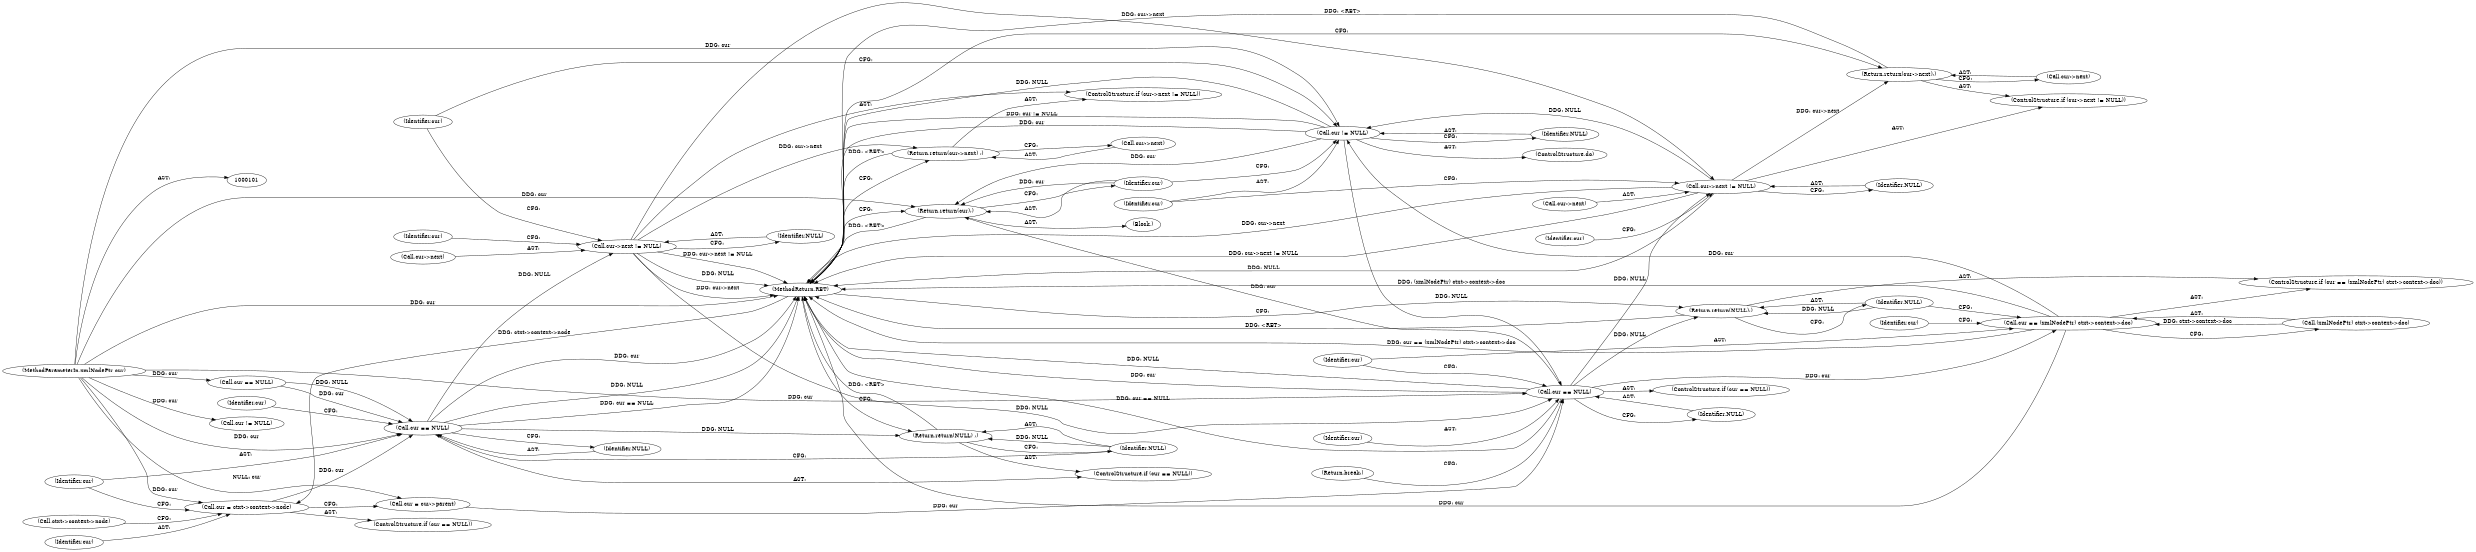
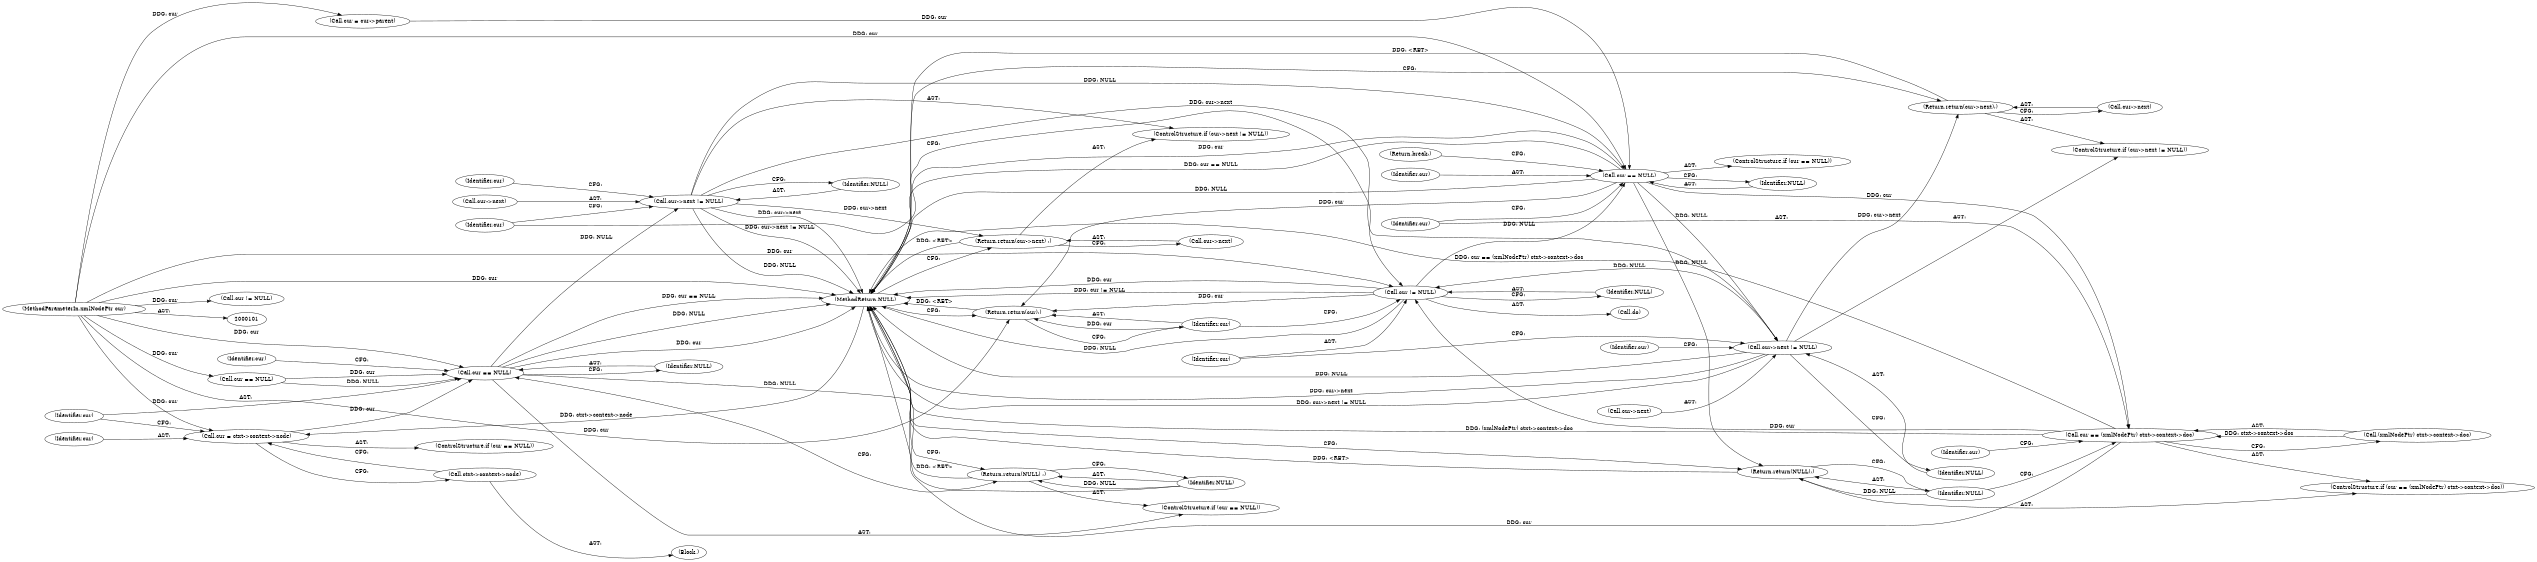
node "(ControlStructure,do)": label "(ControlStructure,do)" -> "(Call,do)"
node "1000101": label "1000101" -> "2000101"
edge "(Return,return(cur);)" -> "(Block,)": now "(Call,ctxt->context->node)" -> "(Block,)"
node "(MethodReturn,RET)": label "(MethodReturn,RET)" -> "(MethodReturn,NULL)"
edge "(MethodParameterIn,xmlNodePtr cur)" -> "(Call,cur = cur->parent)": label "NULL: cur" -> "DDG: cur"
edge "(Call,cur = ctxt->context->node)" -> "(Call,cur = cur->parent)": now "(Call,cur = ctxt->context->node)" -> "(Call,ctxt->context->node)"
